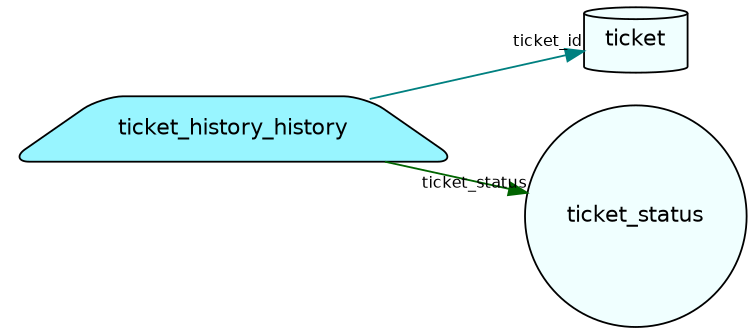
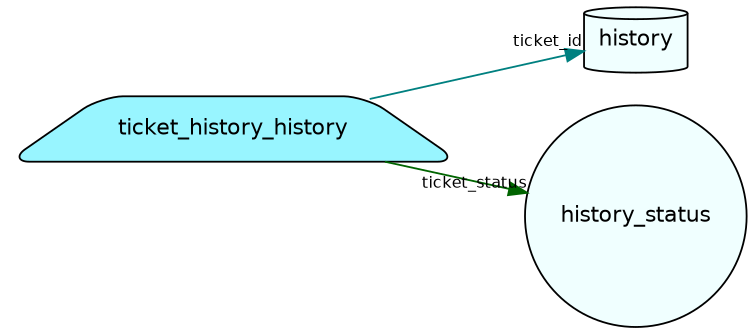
node "ticket": label "ticket" -> "history"
node "ticket_status": label "ticket_status" -> "history_status"
